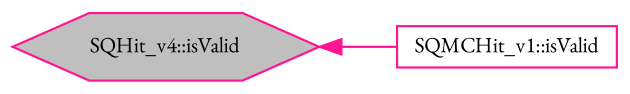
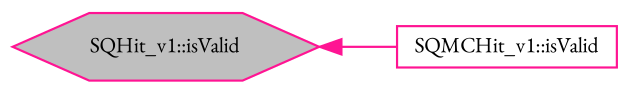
node "SQHit_v4::isValid": label "SQHit_v4::isValid" -> "SQHit_v1::isValid"
